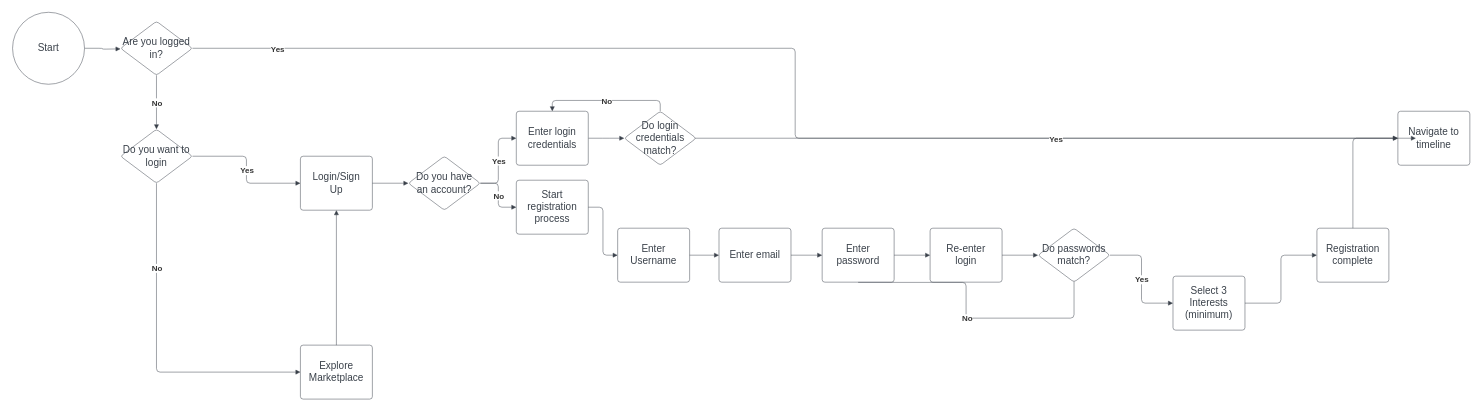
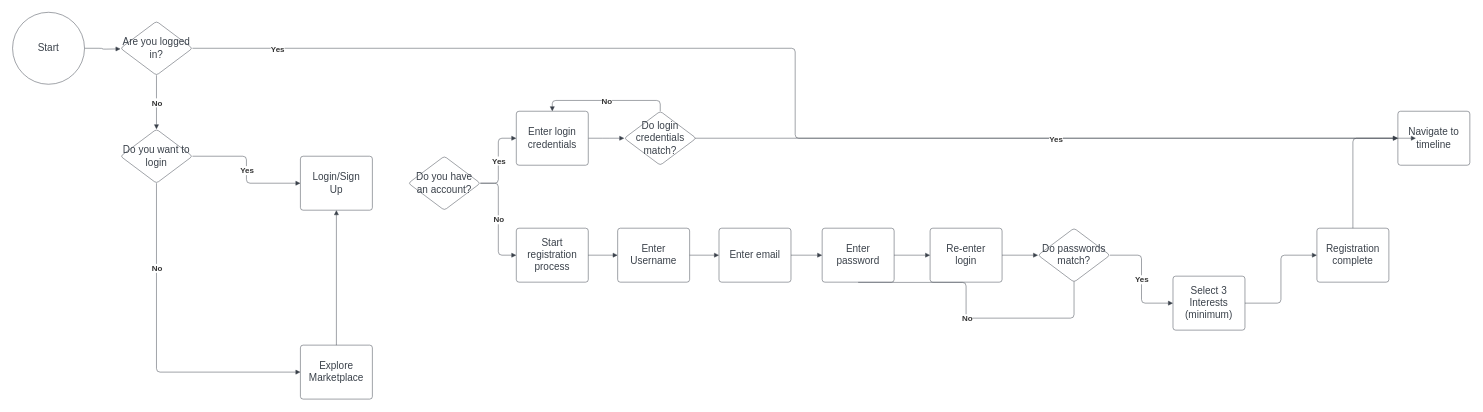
edge "Login/Sign Up" -> "Do you have an account?": removed
node "Start registration process": moved (552, 207) -> (552, 255)
